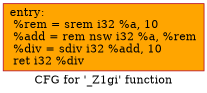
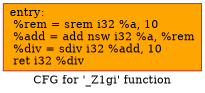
node "entry:": text "%add = rem nsw i32 %a, %rem" -> "%add = add nsw i32 %a, %rem"
